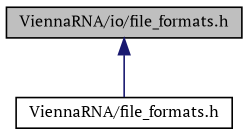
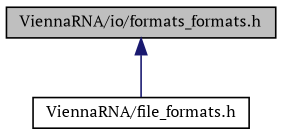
node "ViennaRNA/io/file_formats.h": label "ViennaRNA/io/file_formats.h" -> "ViennaRNA/io/formats_formats.h"
